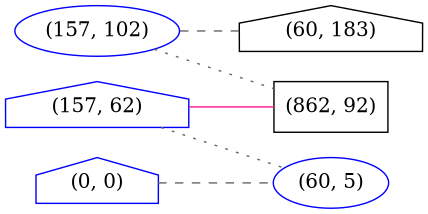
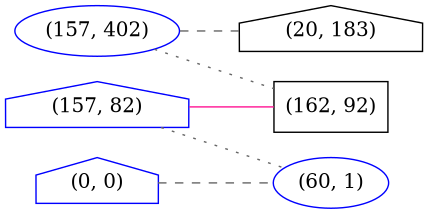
node "(157, 102)": label "(157, 102)" -> "(157, 402)"
node "(60, 183)": label "(60, 183)" -> "(20, 183)"
node "(157, 62)": label "(157, 62)" -> "(157, 82)"
node "(862, 92)": label "(862, 92)" -> "(162, 92)"
node "(60, 5)": label "(60, 5)" -> "(60, 1)"
